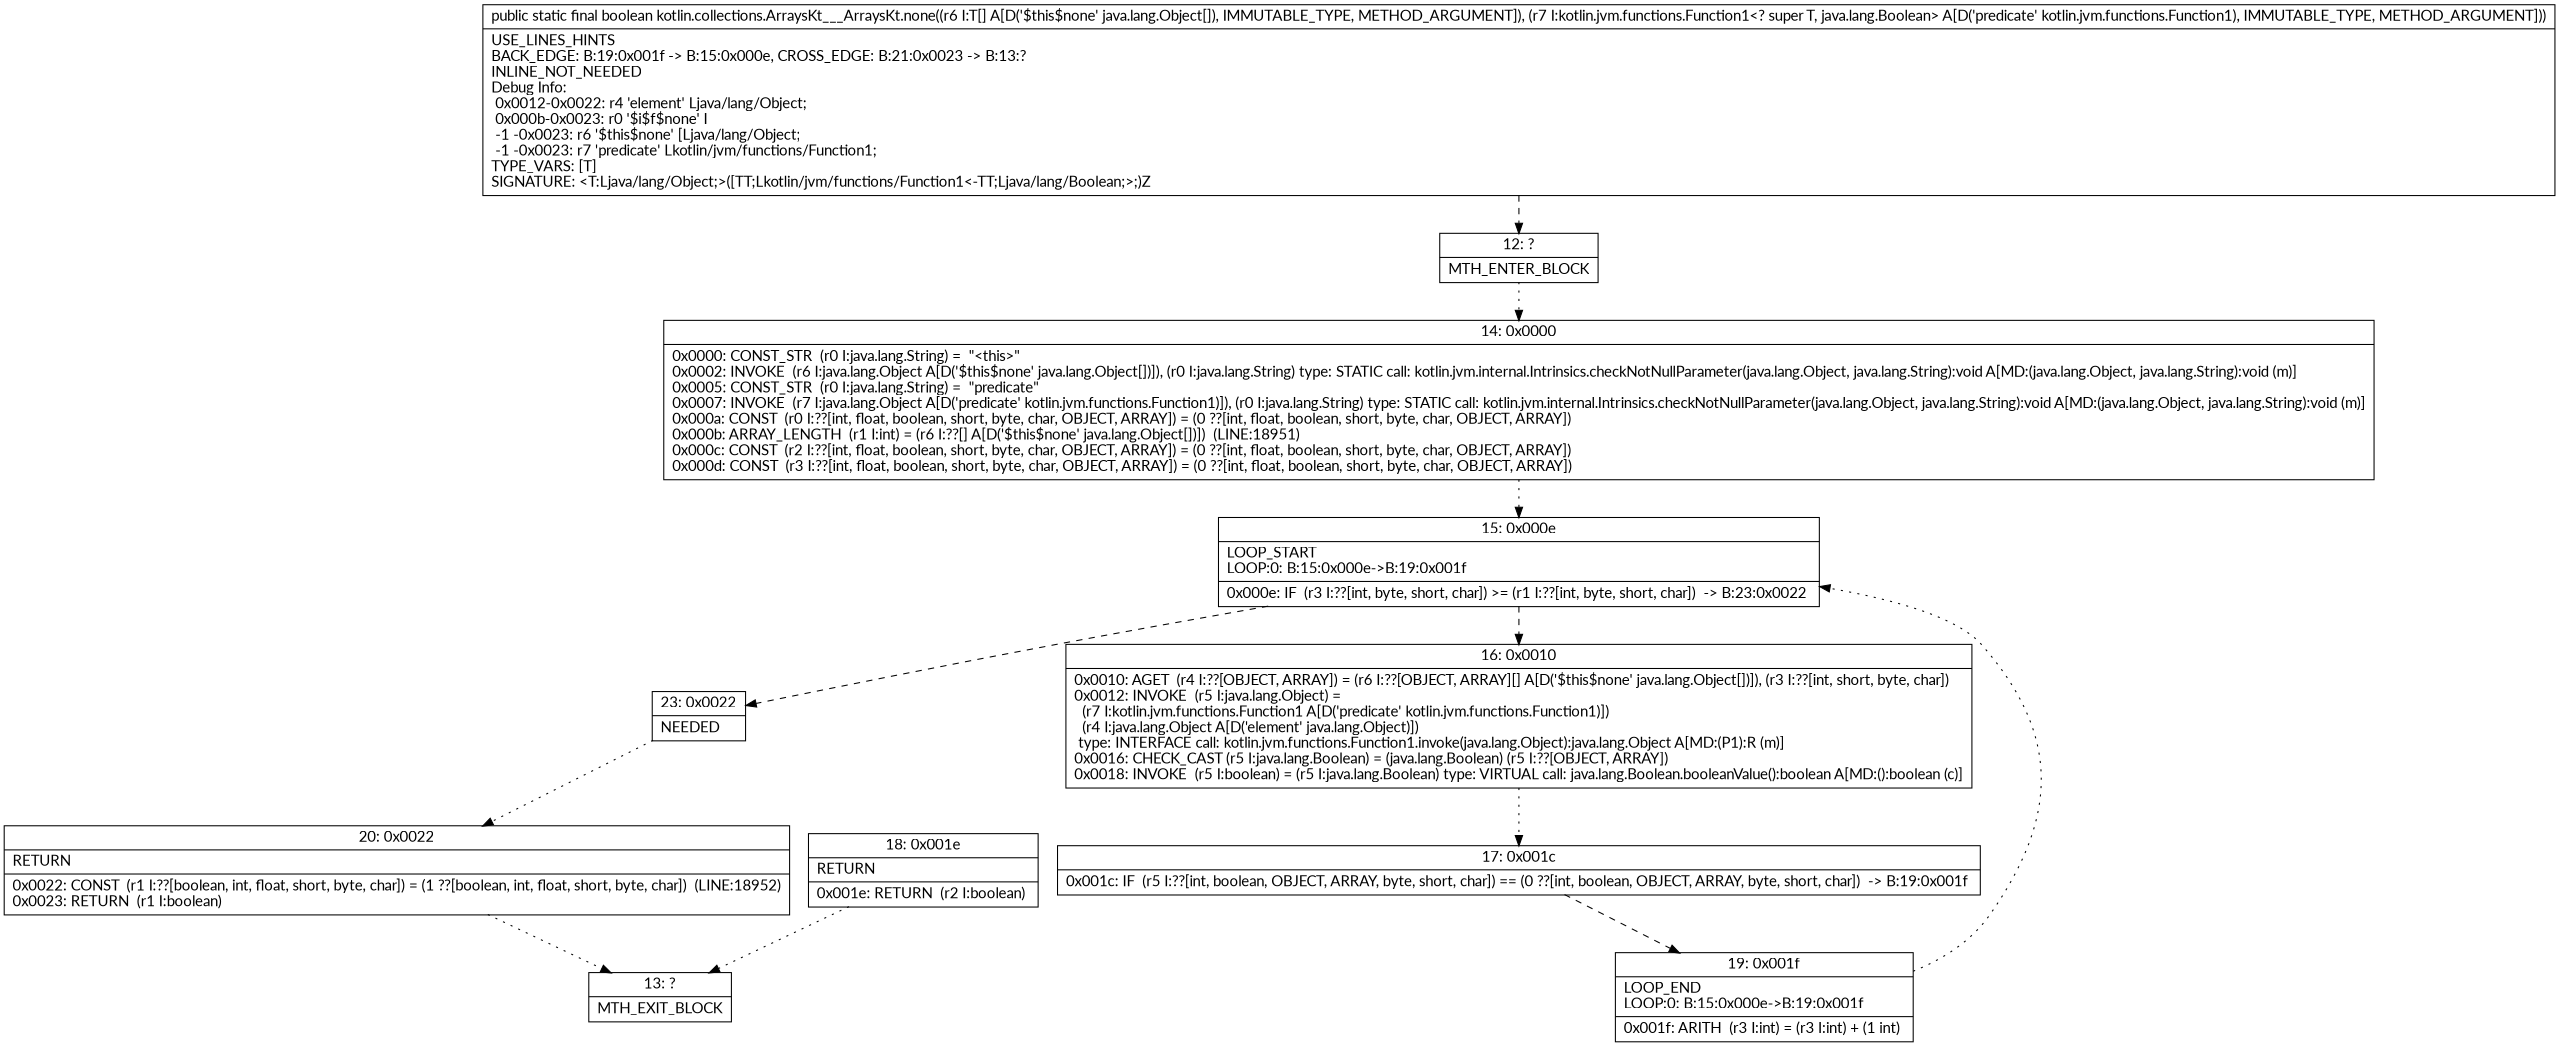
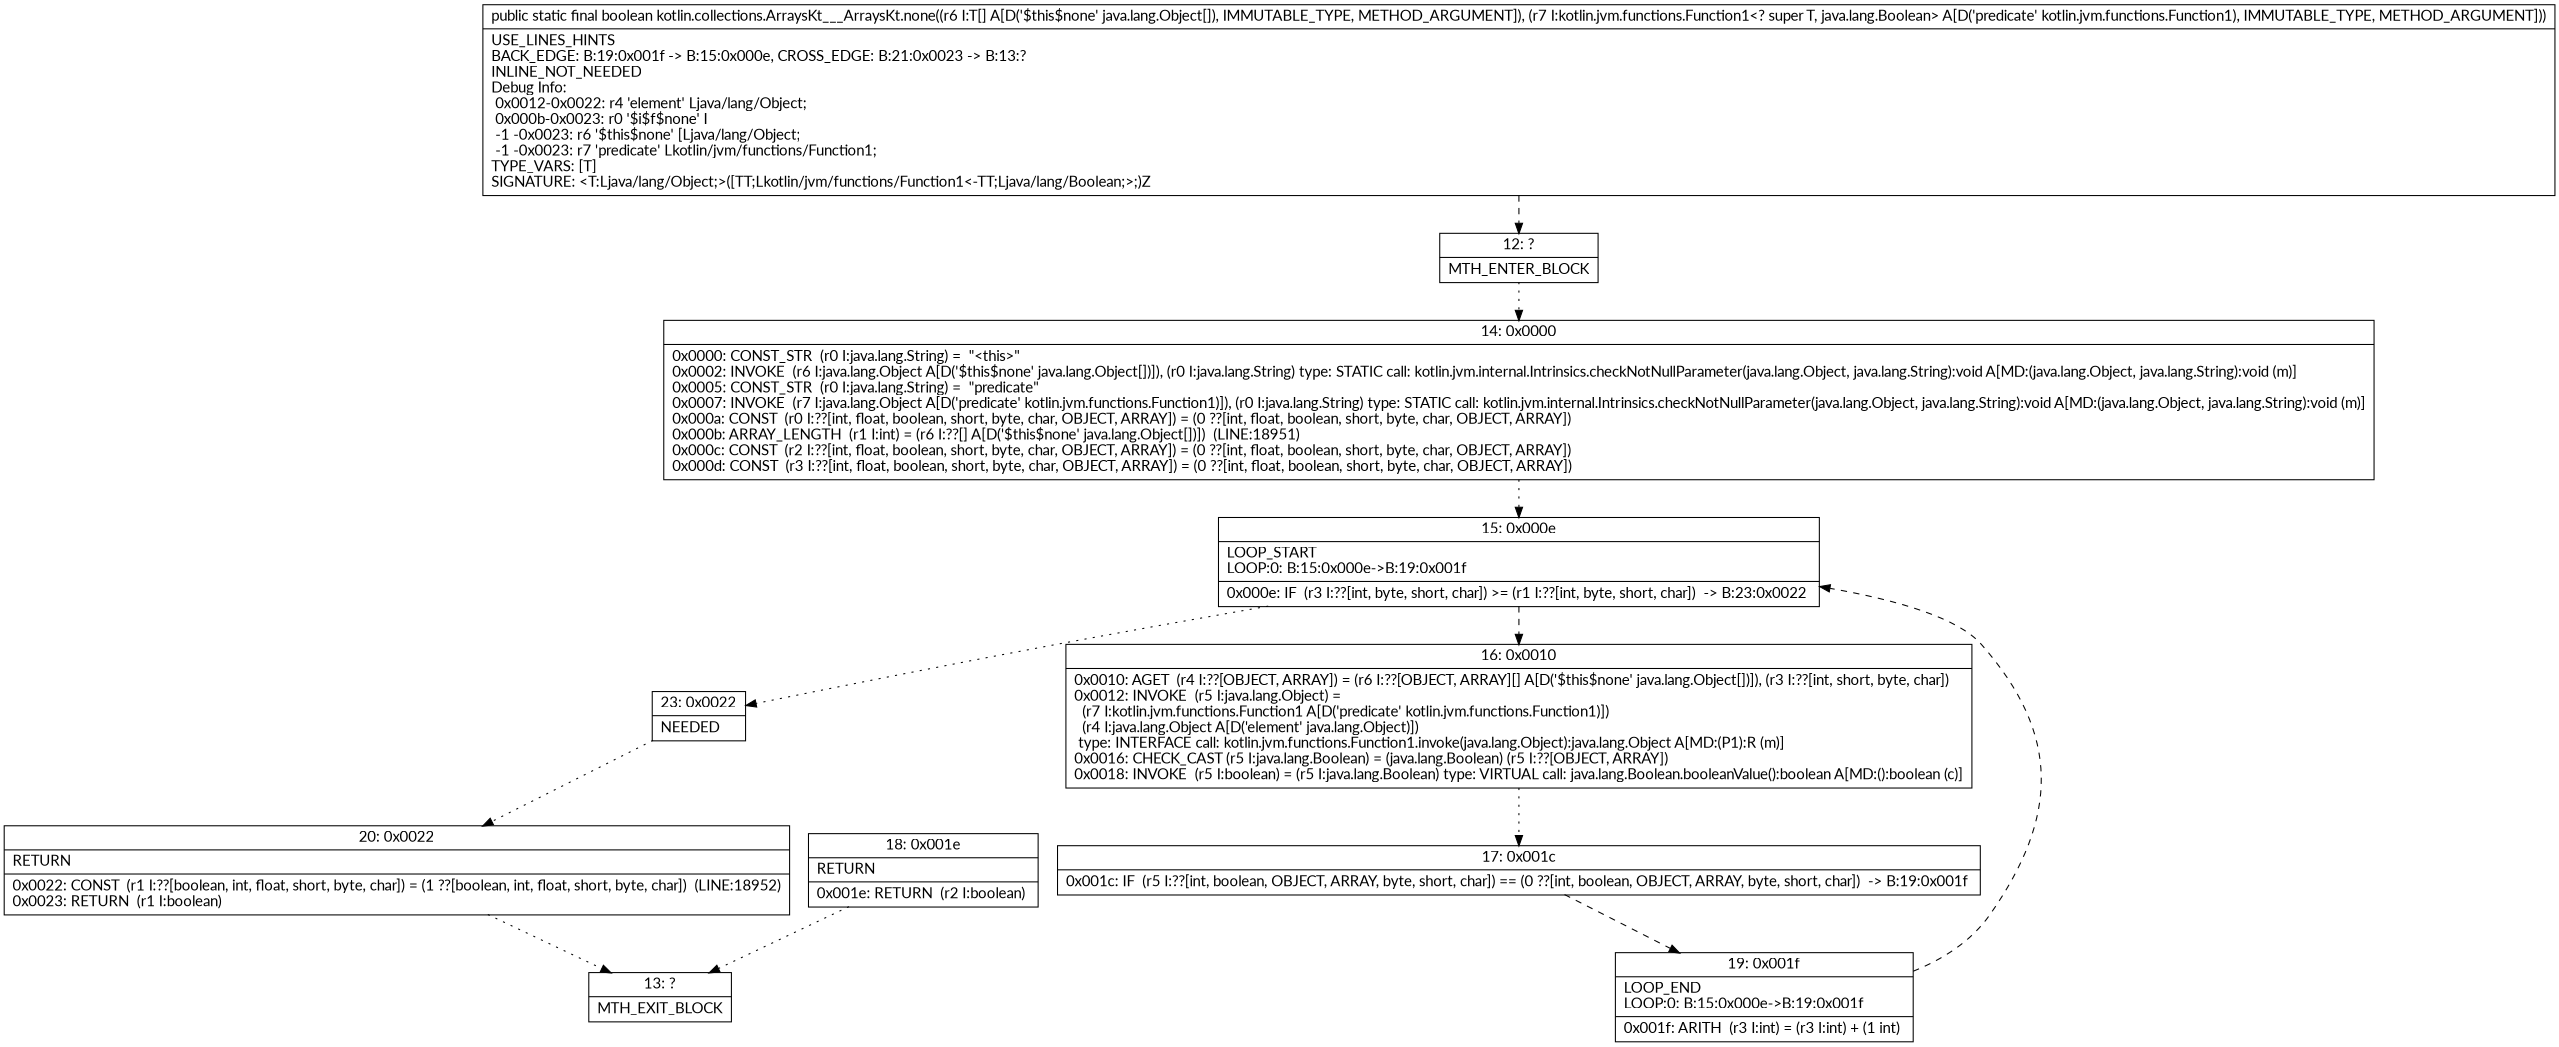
edge "15: 0x000e" -> "23: 0x0022": style dashed -> dotted
edge "19: 0x001f" -> "15: 0x000e": style dotted -> dashed
